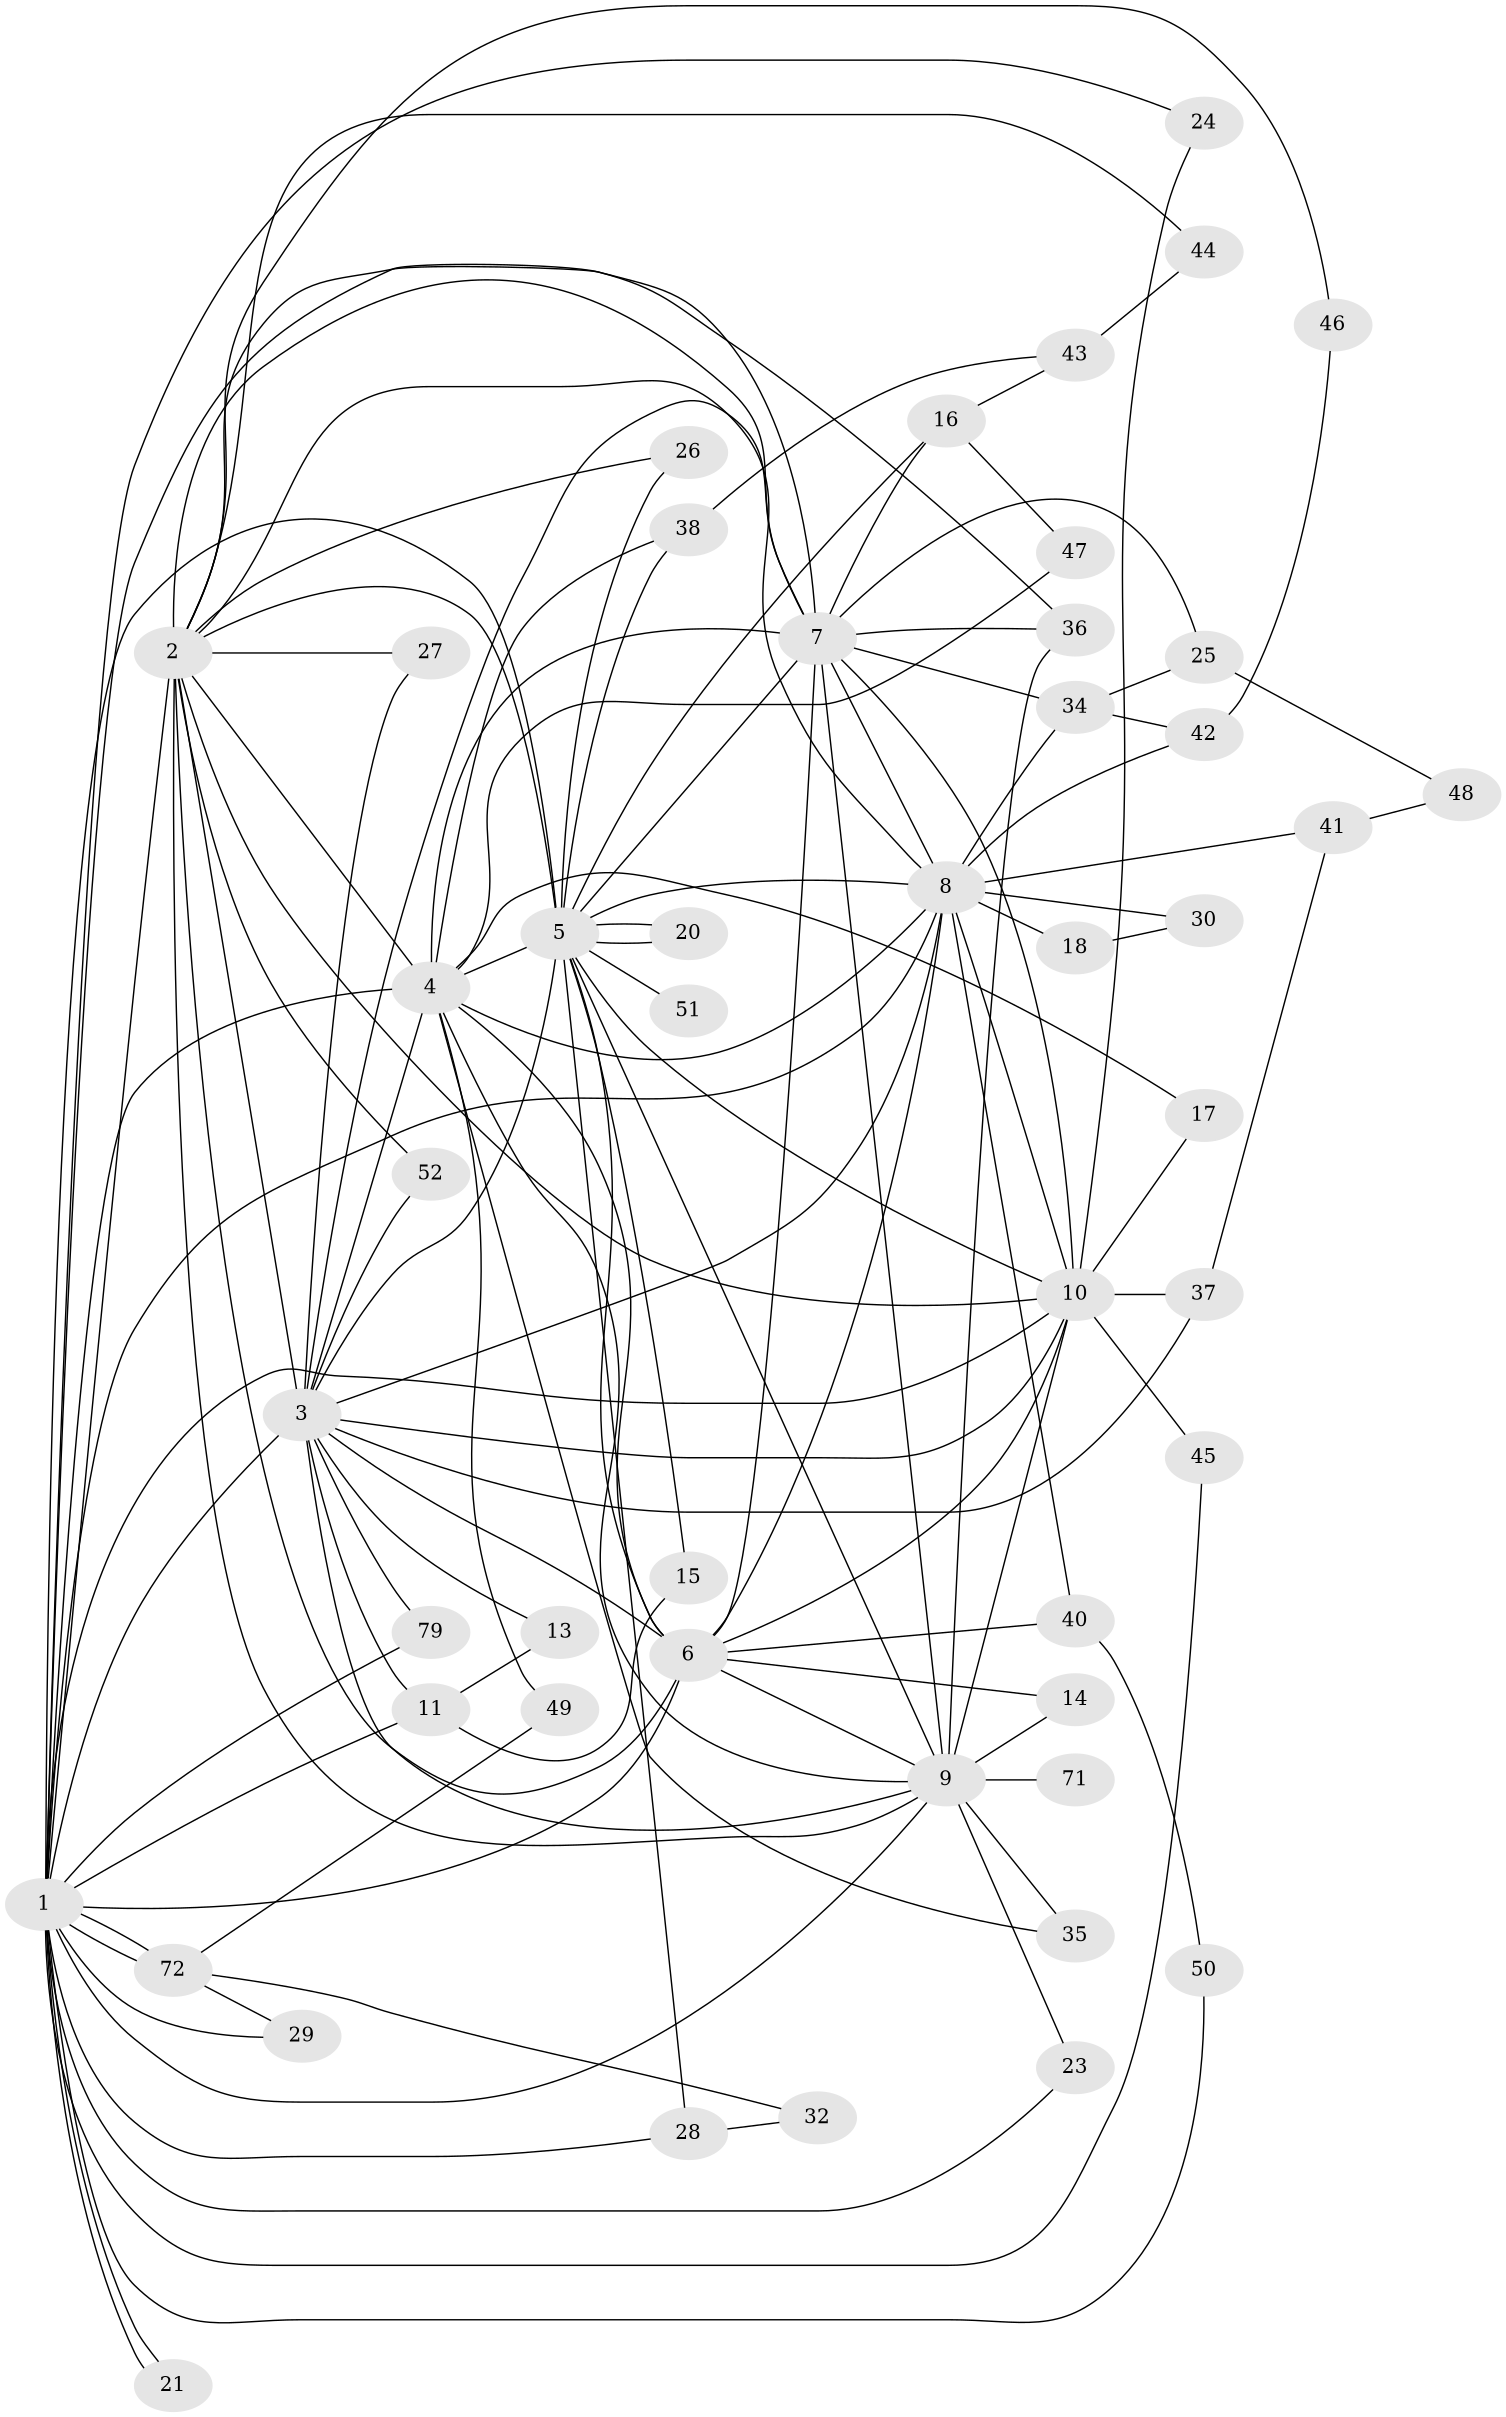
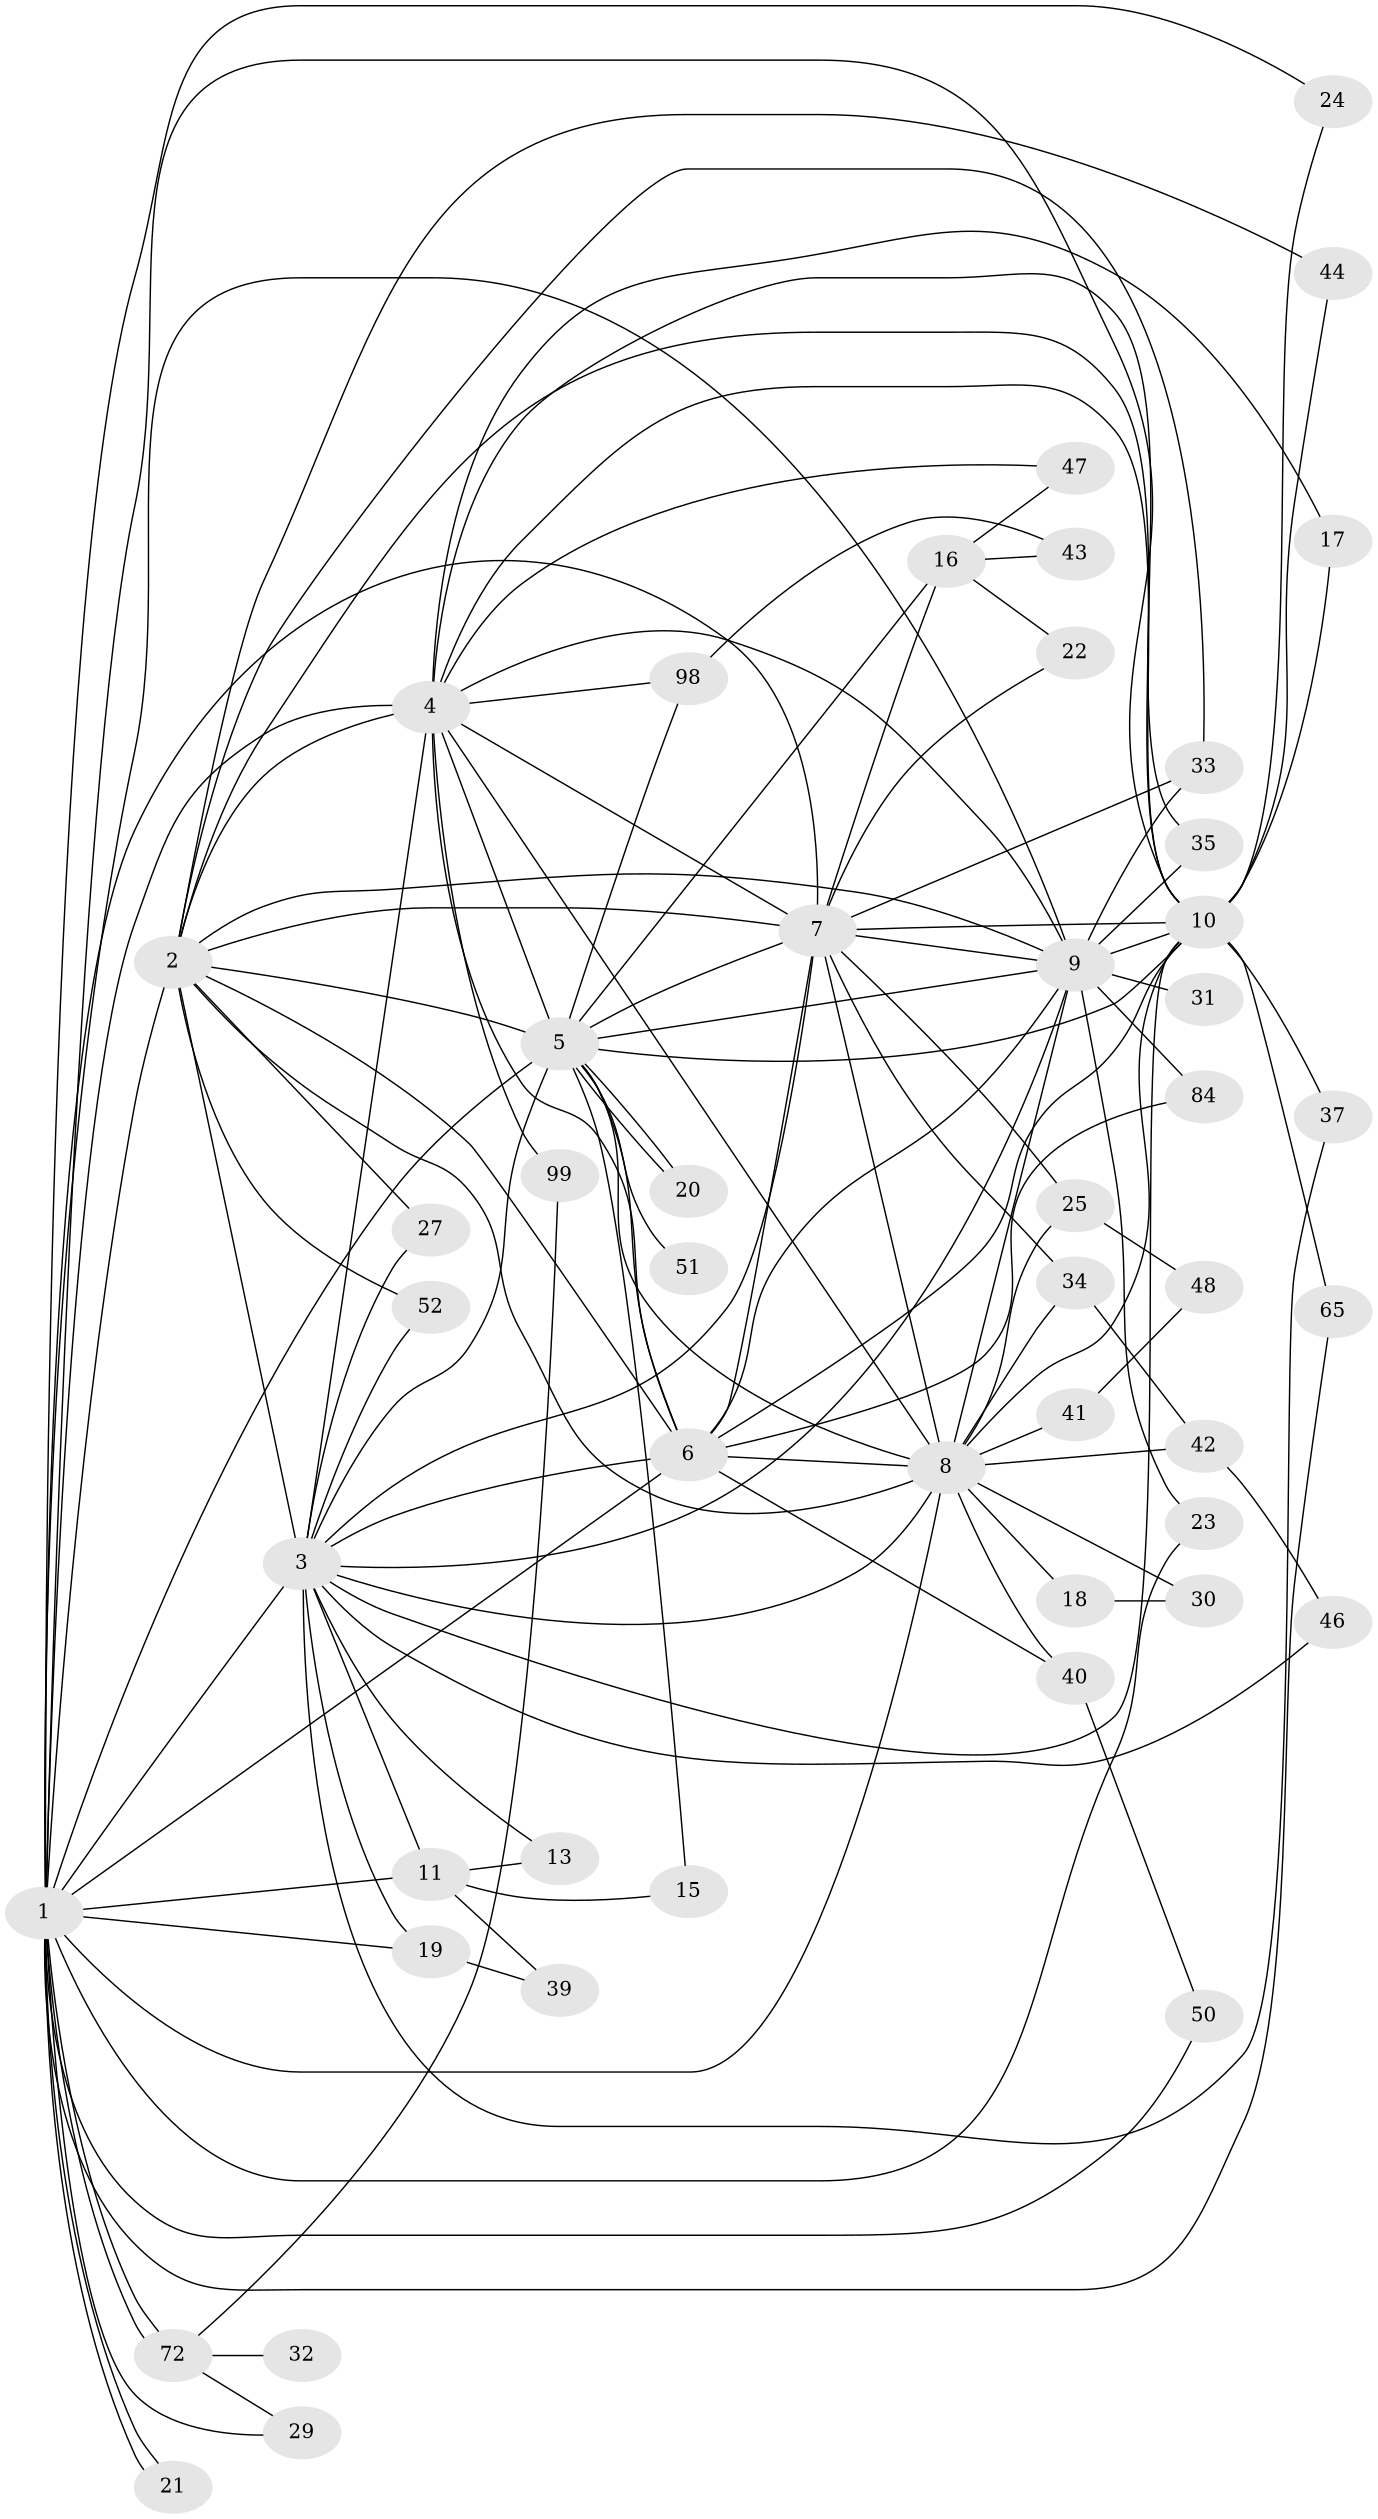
edge "46" -- "2": now "46" -- "3"
edge "44" -- "43": now "44" -- "10"
edge "4" -- "10": added
node "26": removed
node "38": label "38" -> "98"
node "36": label "36" -> "33"
node "22": added
edge "25" -- "34": now "25" -- "8"
edge "41" -- "37": removed
edge "9" -- "8": added
node "45": label "45" -> "65"
node "79": label "79" -> "19"
node "14": label "14" -> "84"
node "49": label "49" -> "99"
node "71": label "71" -> "31"
node "39": added
node "28": removed
